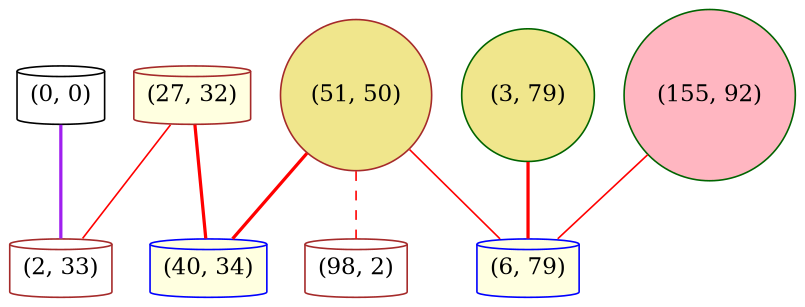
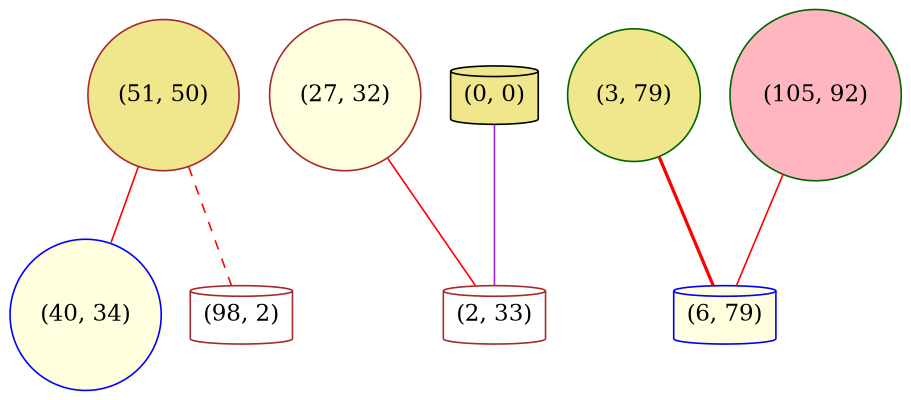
node "(0, 0)": fillcolor white -> khaki
node "(27, 32)": shape cylinder -> circle
node "(155, 92)": label "(155, 92)" -> "(105, 92)"
edge "(0, 0)" -- "(2, 33)": style bold -> solid
edge "(27, 32)" -- "(40, 34)": removed
edge "(51, 50)" -- "(6, 79)": removed
edge "(51, 50)" -- "(40, 34)": style bold -> solid
node "(40, 34)": shape cylinder -> circle
